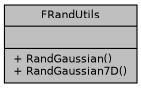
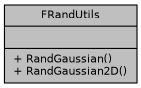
node "FRandUtils": text "+ RandGaussian7D()" -> "+ RandGaussian2D()"
